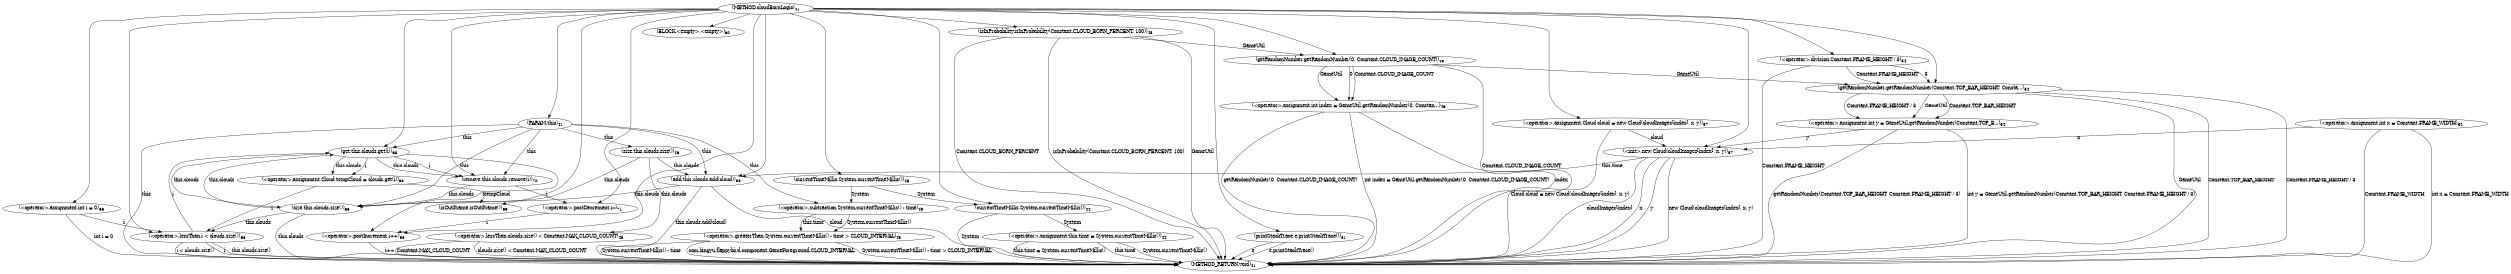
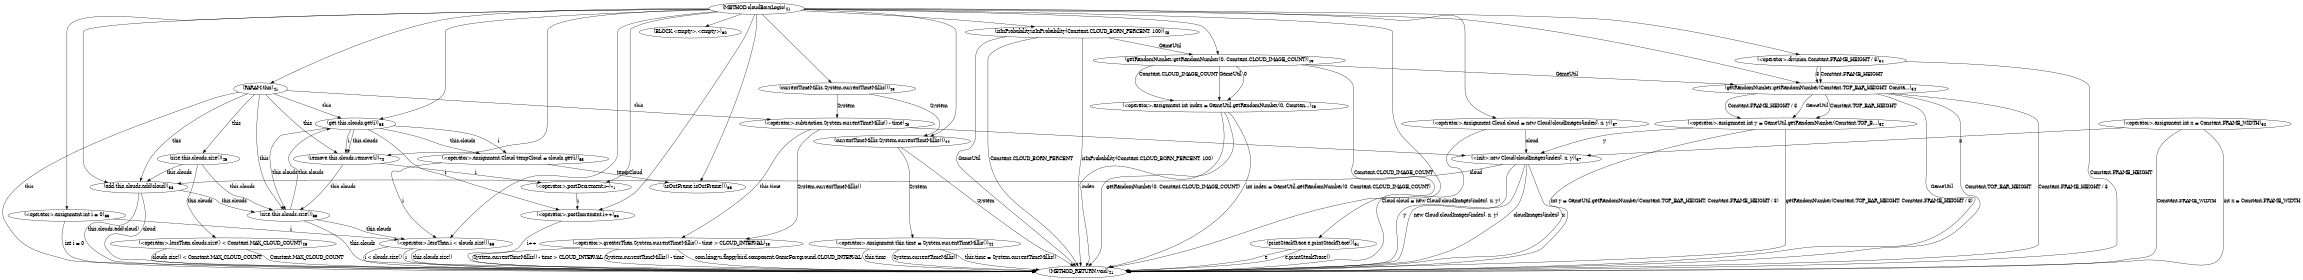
edge "(METHOD,cloudBornLogic)" -> "(<init>,new Cloud(cloudImages[index], x, y))": now "(<operator>.subtraction,System.currentTimeMillis() - time)" -> "(<init>,new Cloud(cloudImages[index], x, y))"
edge "(<operator>.lessThan,i < clouds.size())" -> "(get,this.clouds.get(i))": removed, label "i"
edge "(<init>,new Cloud(cloudImages[index], x, y))" -> "(add,this.clouds.add(cloud))": label "this.time" -> "cloud"
